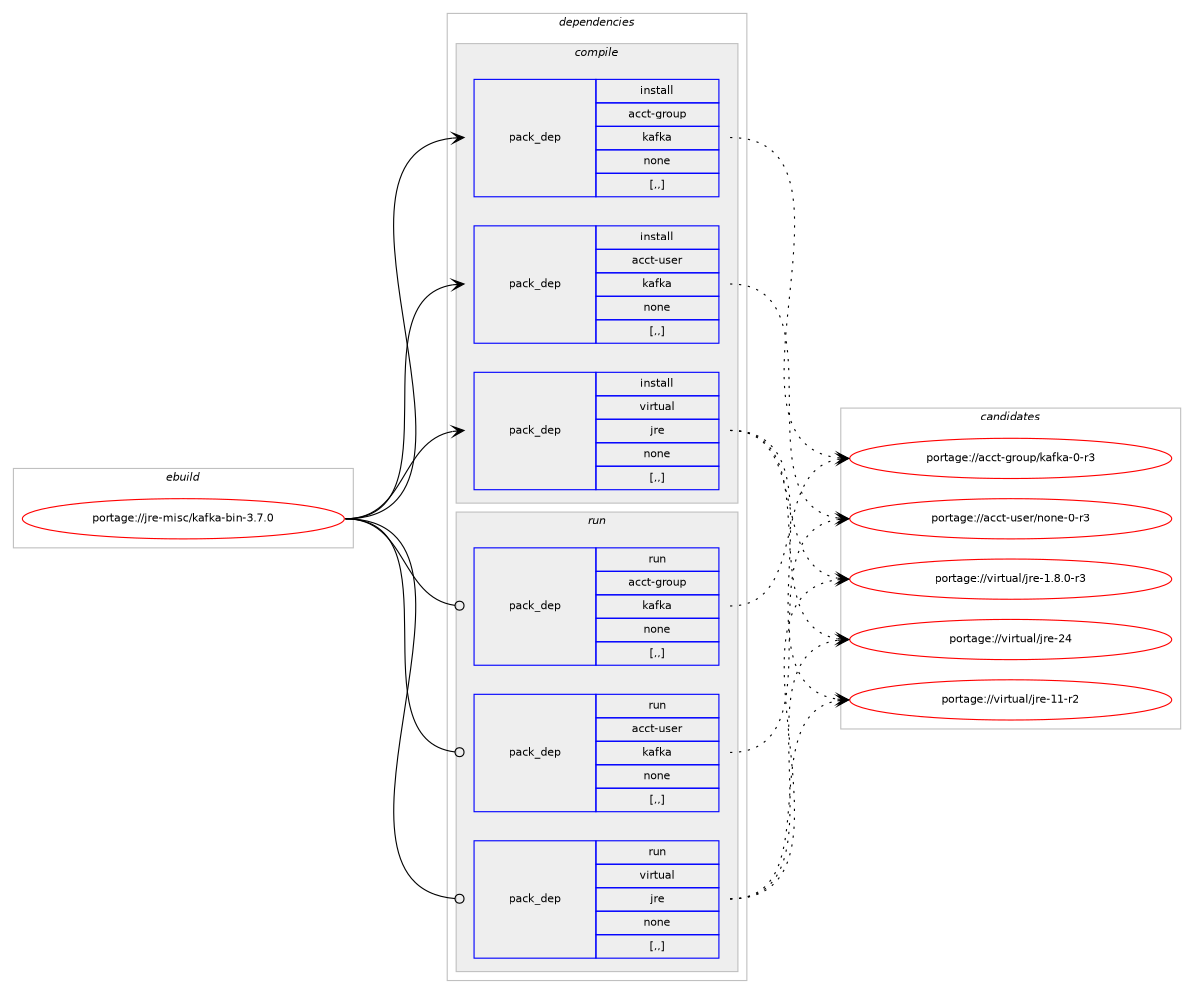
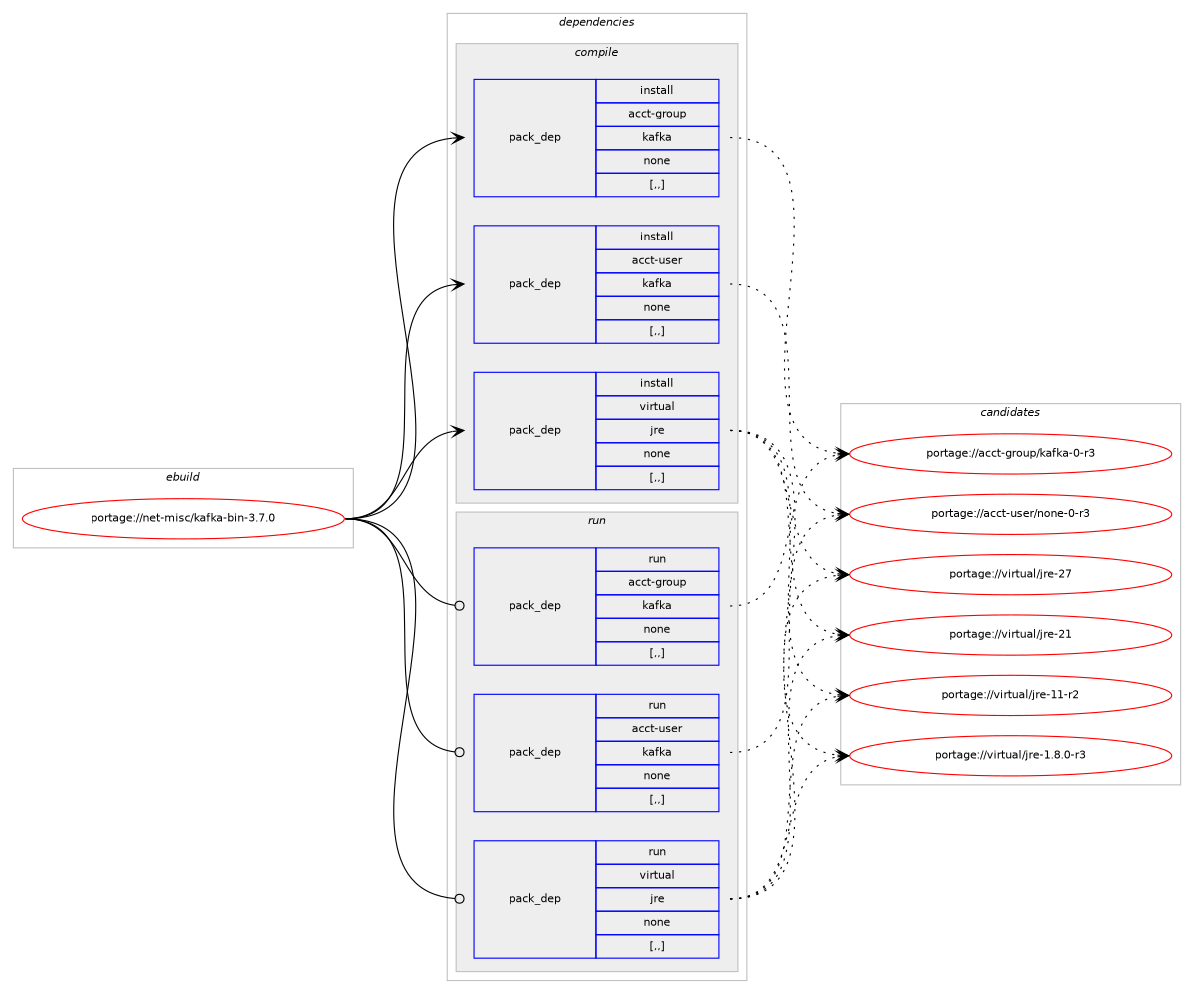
node "portage://jre-misc/kafka-bin-3.7.0": label "portage://jre-misc/kafka-bin-3.7.0" -> "portage://net-misc/kafka-bin-3.7.0"
node "portage://virtual/jre-21": added
node "portage://virtual/jre-24": label "portage://virtual/jre-24" -> "portage://virtual/jre-27"
